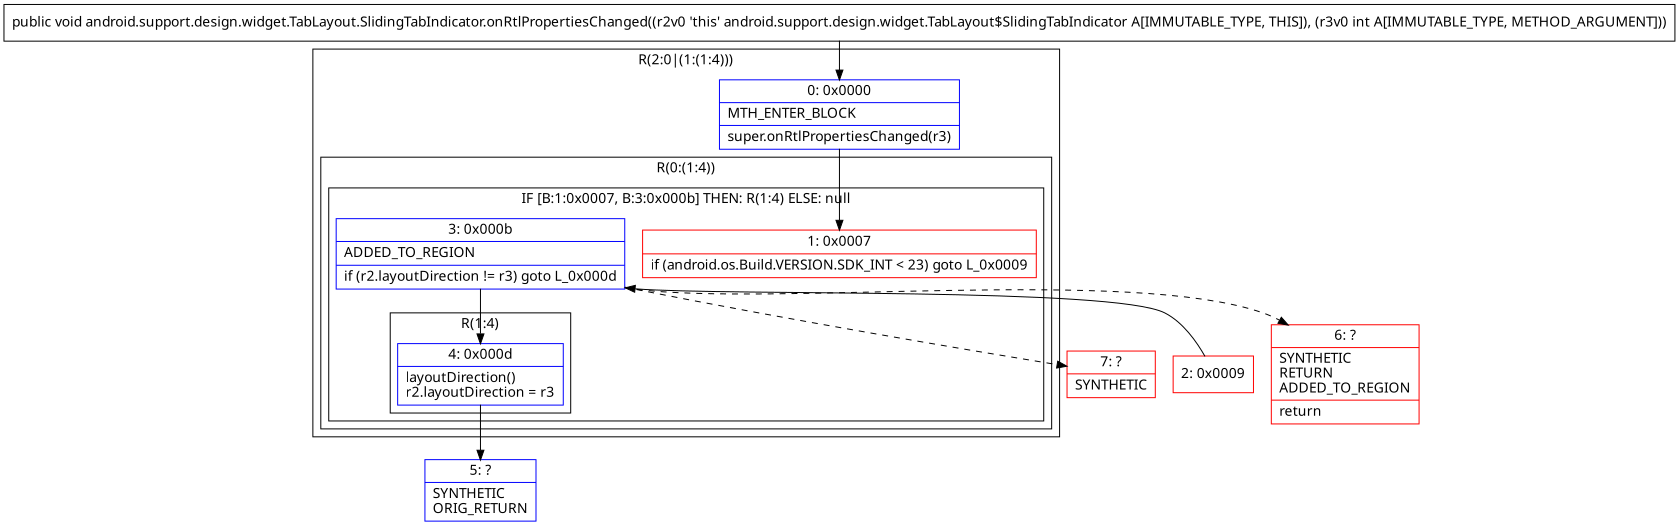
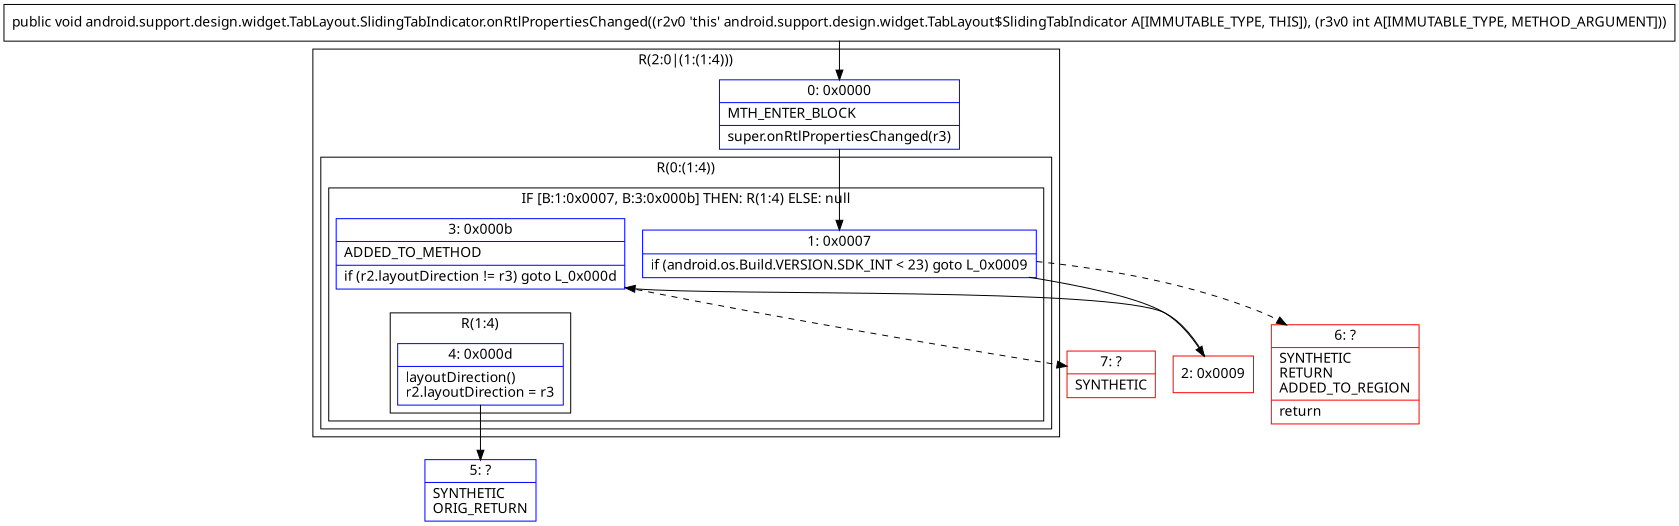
node "3: 0x000b": text "ADDED_TO_REGION" -> "ADDED_TO_METHOD"
node "1: 0x0007": color red -> blue
edge "3: 0x000b" -> "6: ?": now "1: 0x0007" -> "6: ?"
edge "1: 0x0007" -> "2: 0x0009": added
edge "3: 0x000b" -> "4: 0x000d": removed
